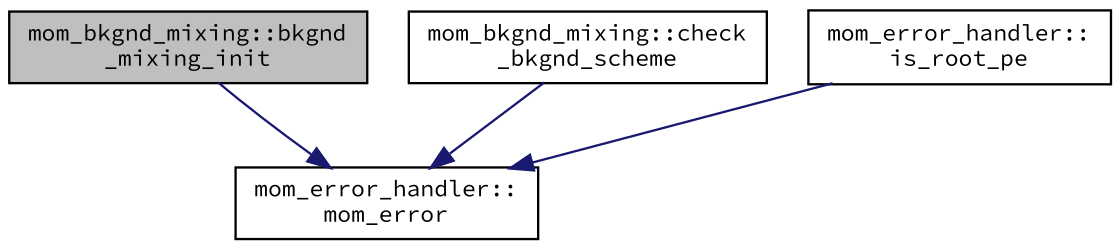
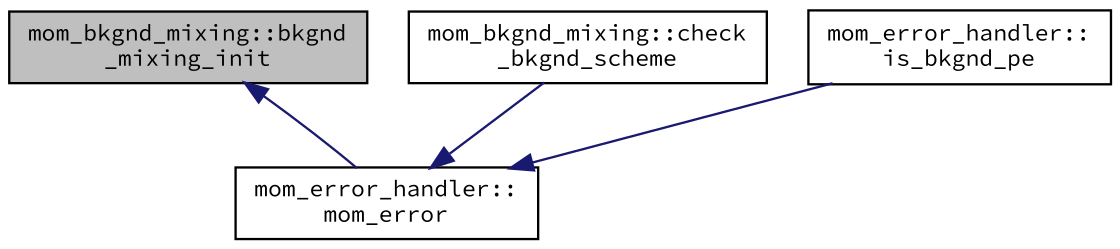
node "mom_error_handler:: is_root_pe": label "mom_error_handler:: is_root_pe" -> "mom_error_handler:: is_bkgnd_pe"
edge "mom_bkgnd_mixing::bkgnd _mixing_init" -> "mom_error_handler:: mom_error": reversed
